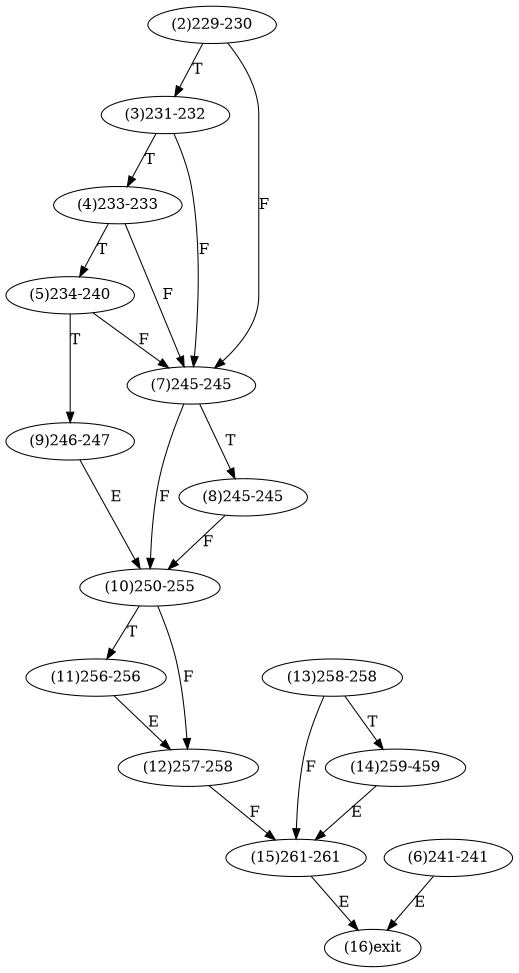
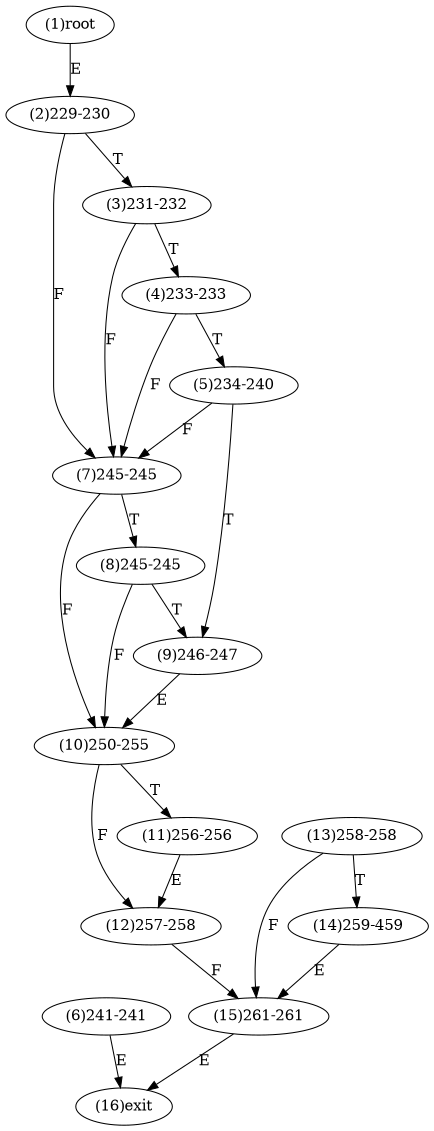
node "(1)root": added
edge "(8)245-245" -> "(9)246-247": added, label "T"
